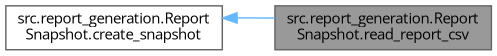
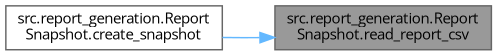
edge "src.report_generation.Report Snapshot.read_report_csv" -> "src.report_generation.Report Snapshot.create_snapshot": reversed
